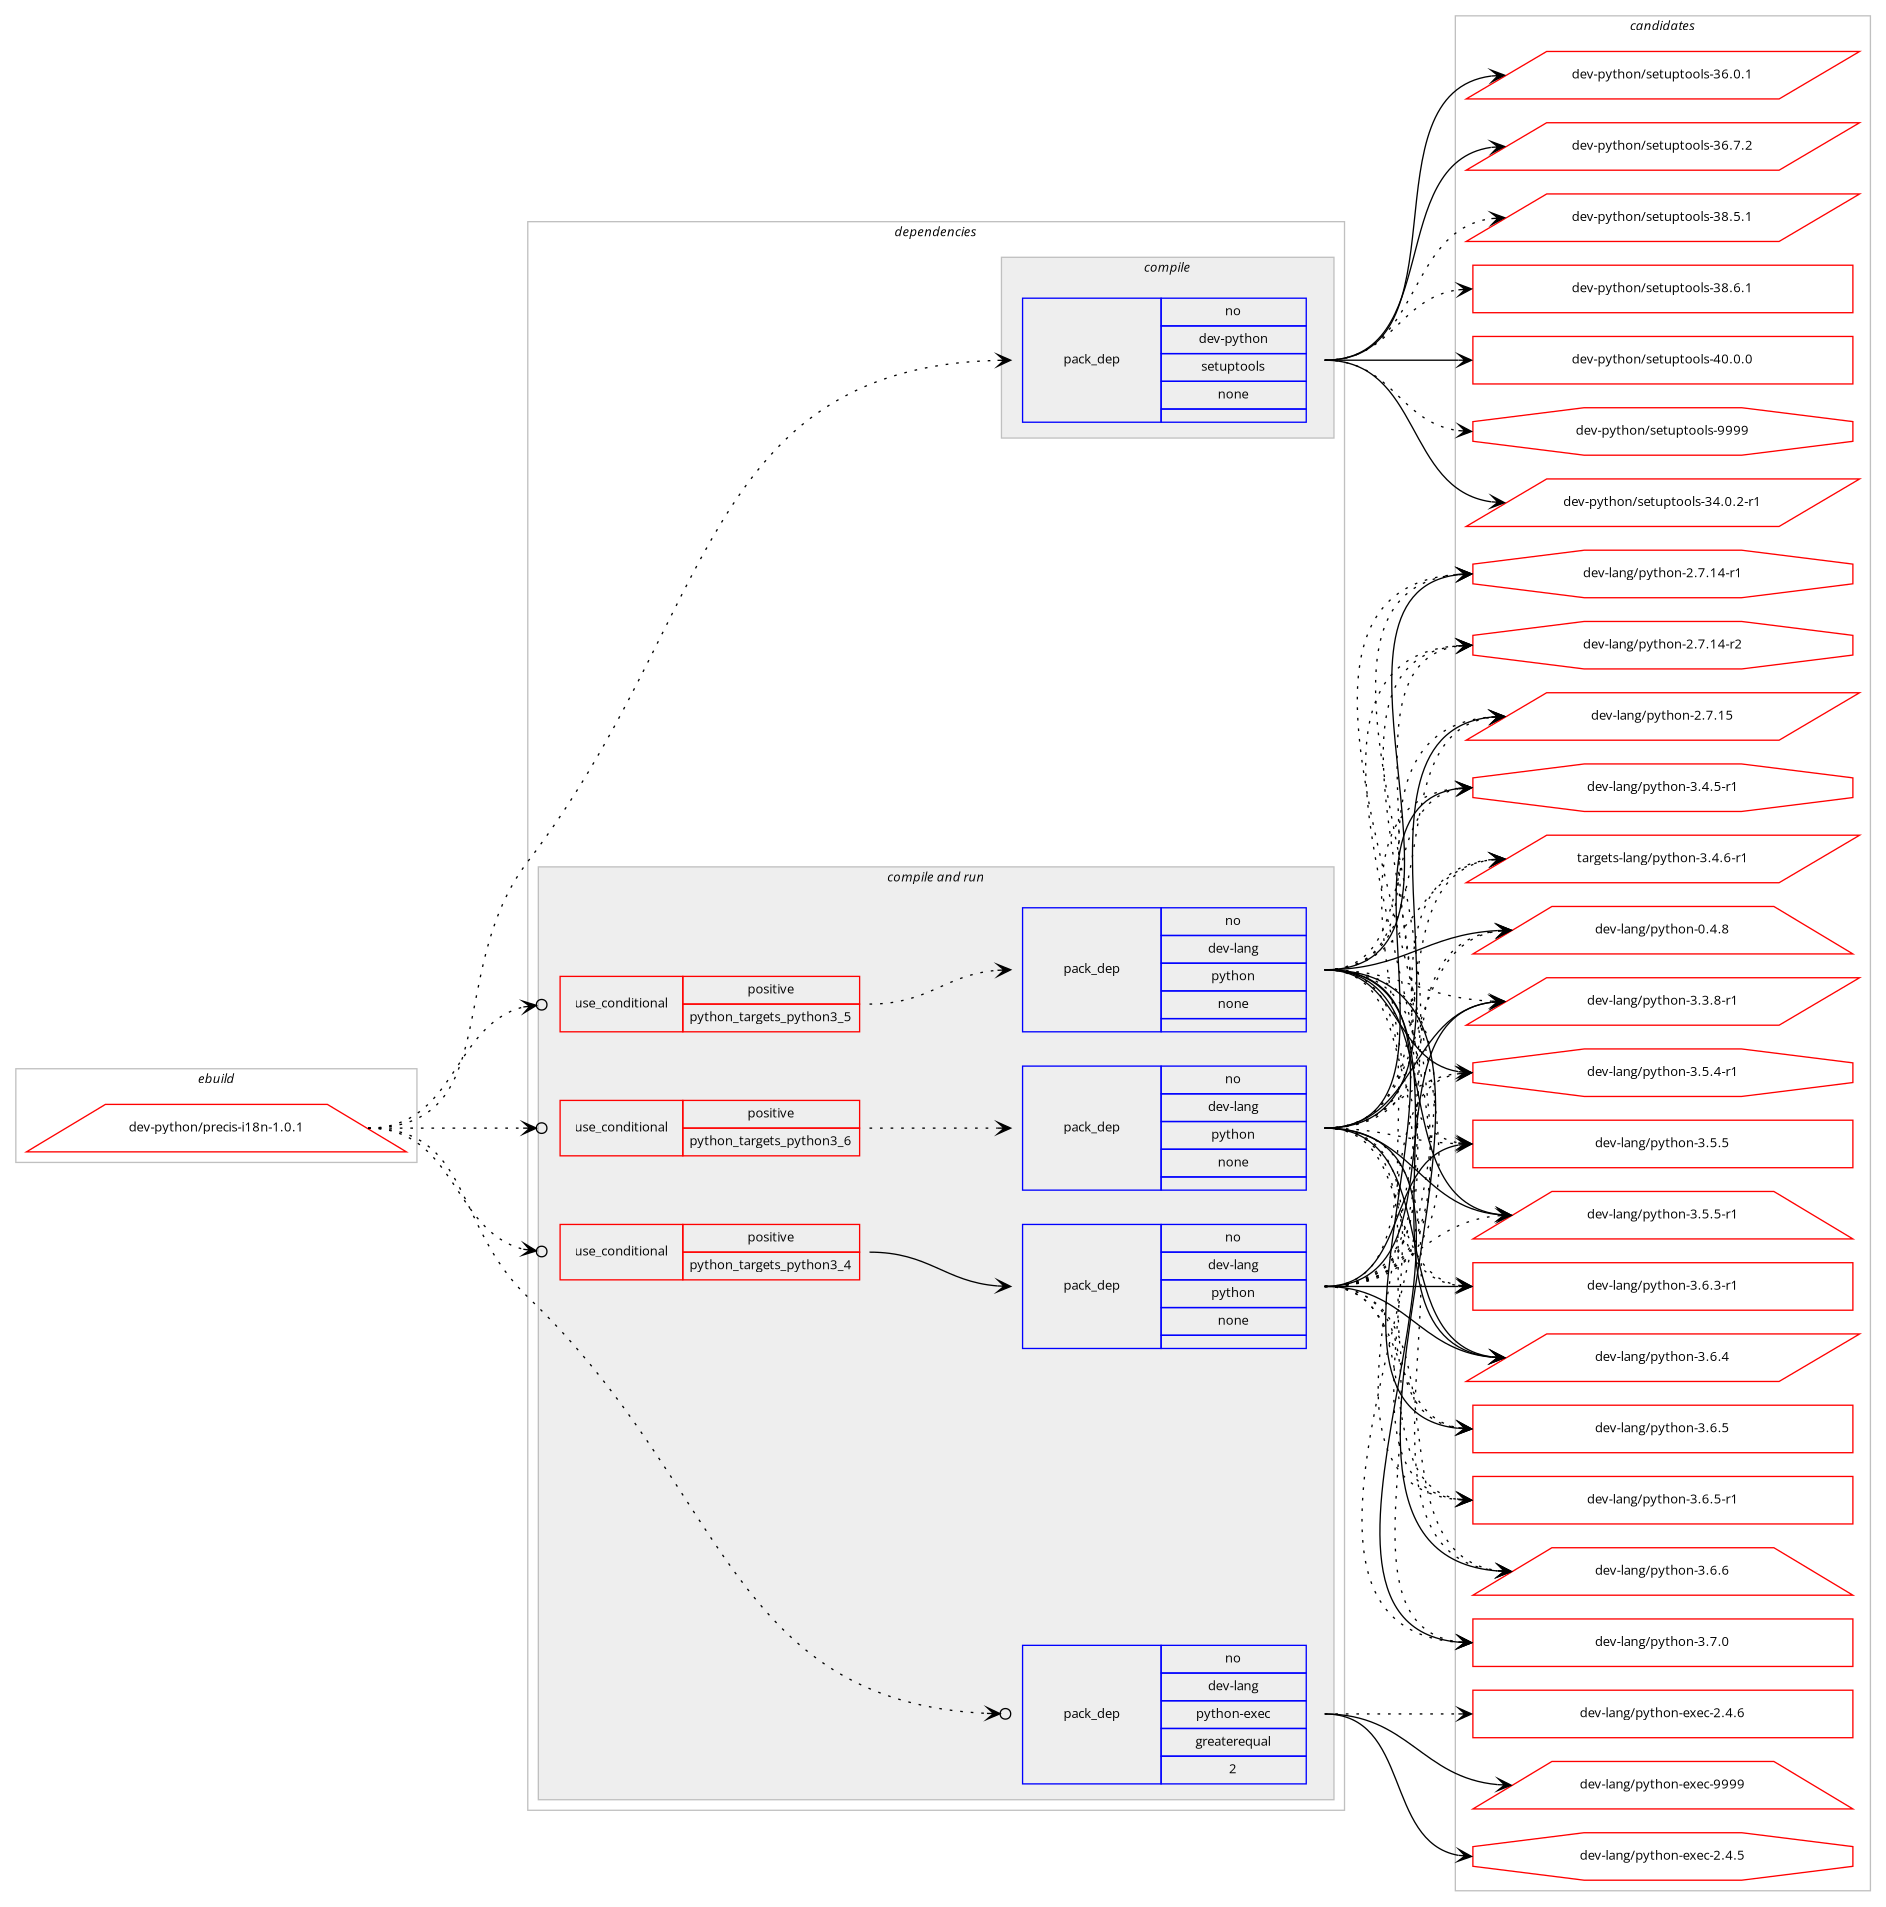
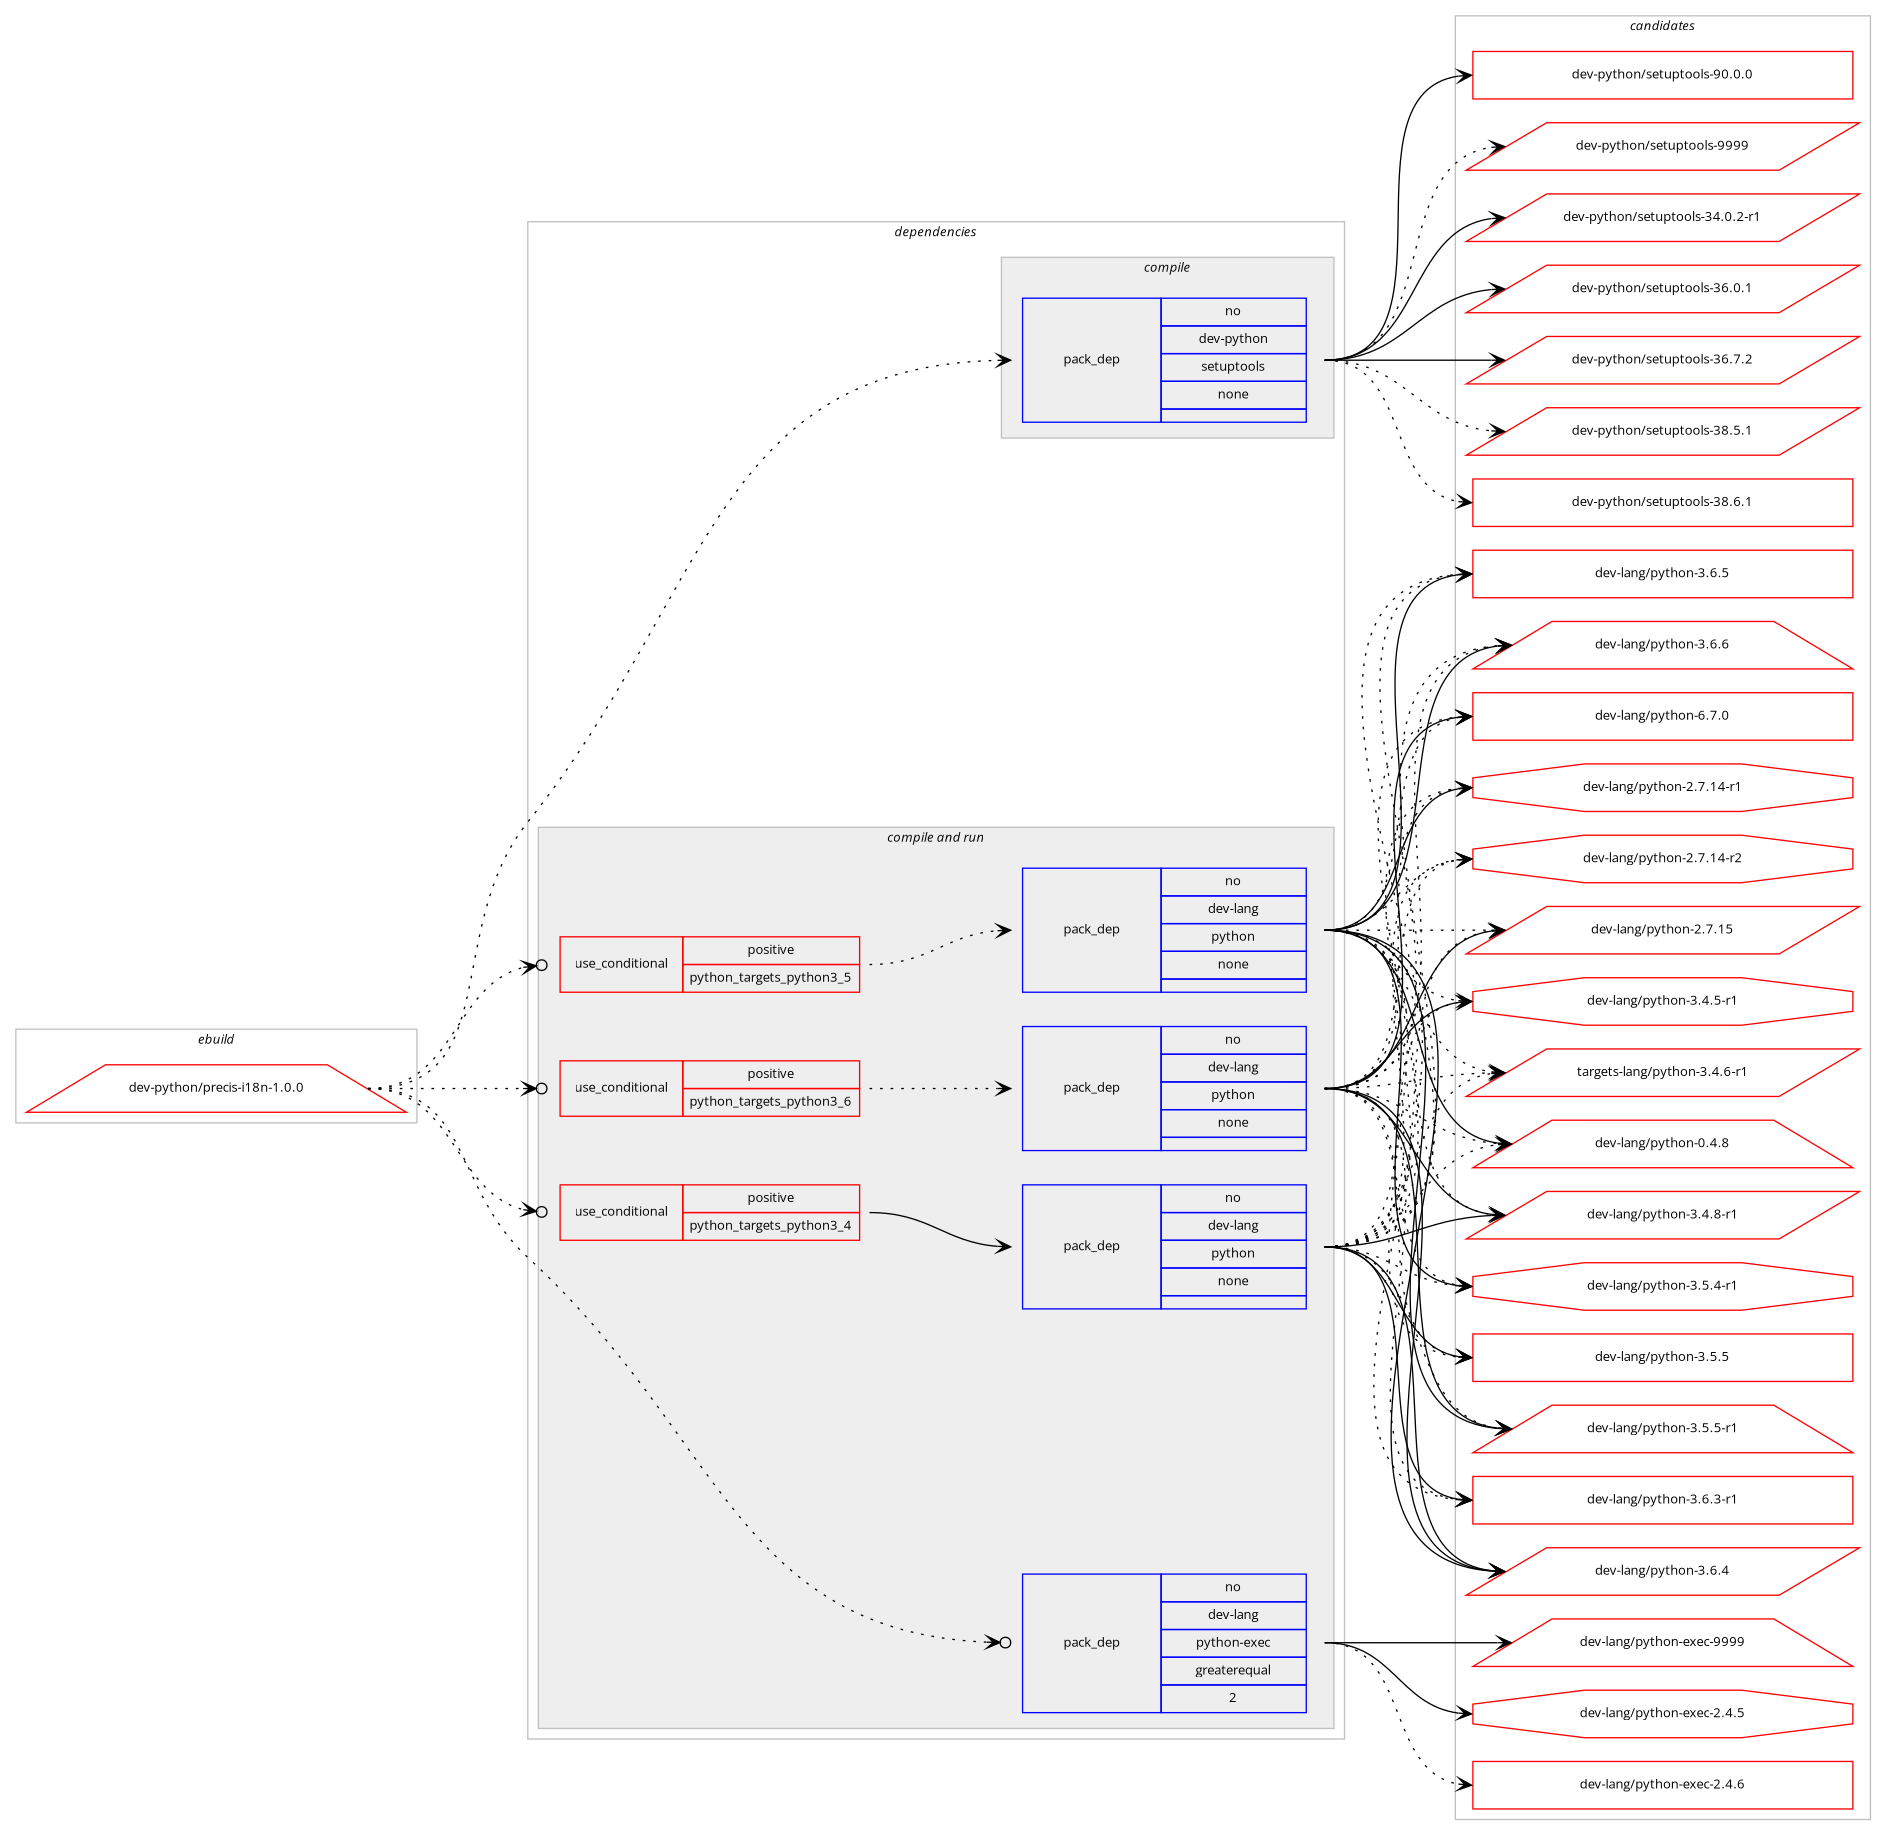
node "dev-python/setuptools-40.0.0": label "dev-python/setuptools-40.0.0" -> "dev-python/setuptools-90.0.0"
node "dev-python/setuptools-9999": shape octagon -> parallelogram
node "dev-lang/python-3.3.8-r1": label "dev-lang/python-3.3.8-r1" -> "dev-lang/python-3.4.8-r1"
node "dev-python/precis-i18n-1.0.1": label "dev-python/precis-i18n-1.0.1" -> "dev-python/precis-i18n-1.0.0"
node "dev-lang/python-3.6.5-r1": removed
node "dev-lang/python-3.7.0": label "dev-lang/python-3.7.0" -> "dev-lang/python-6.7.0"
